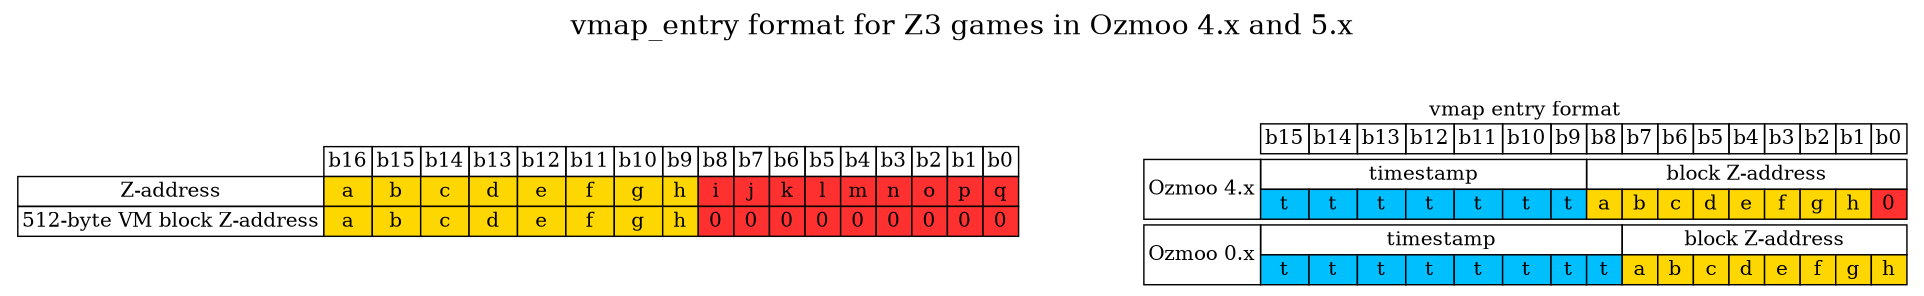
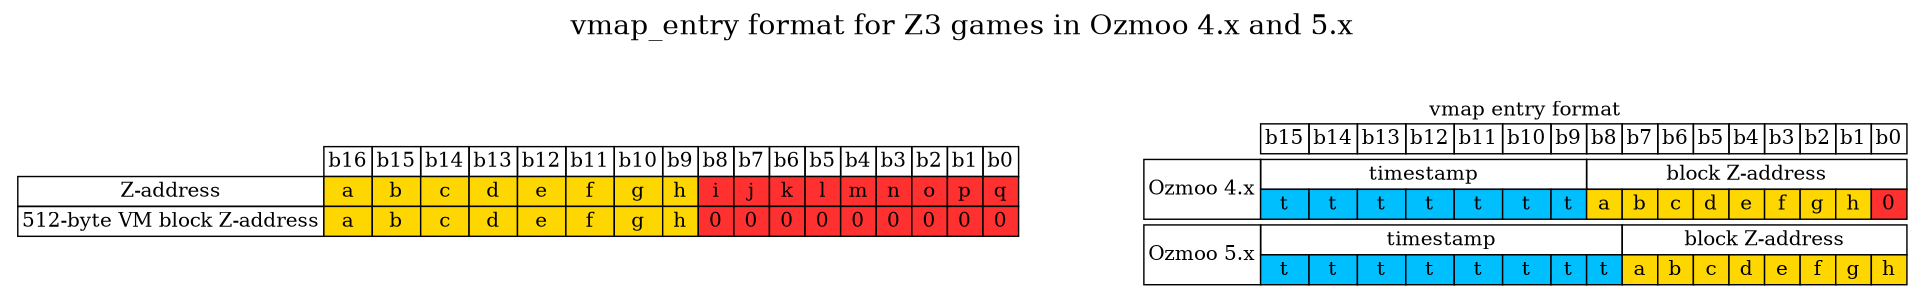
node "vmap entry format": text "Ozmoo 0.x" -> "Ozmoo 5.x"
